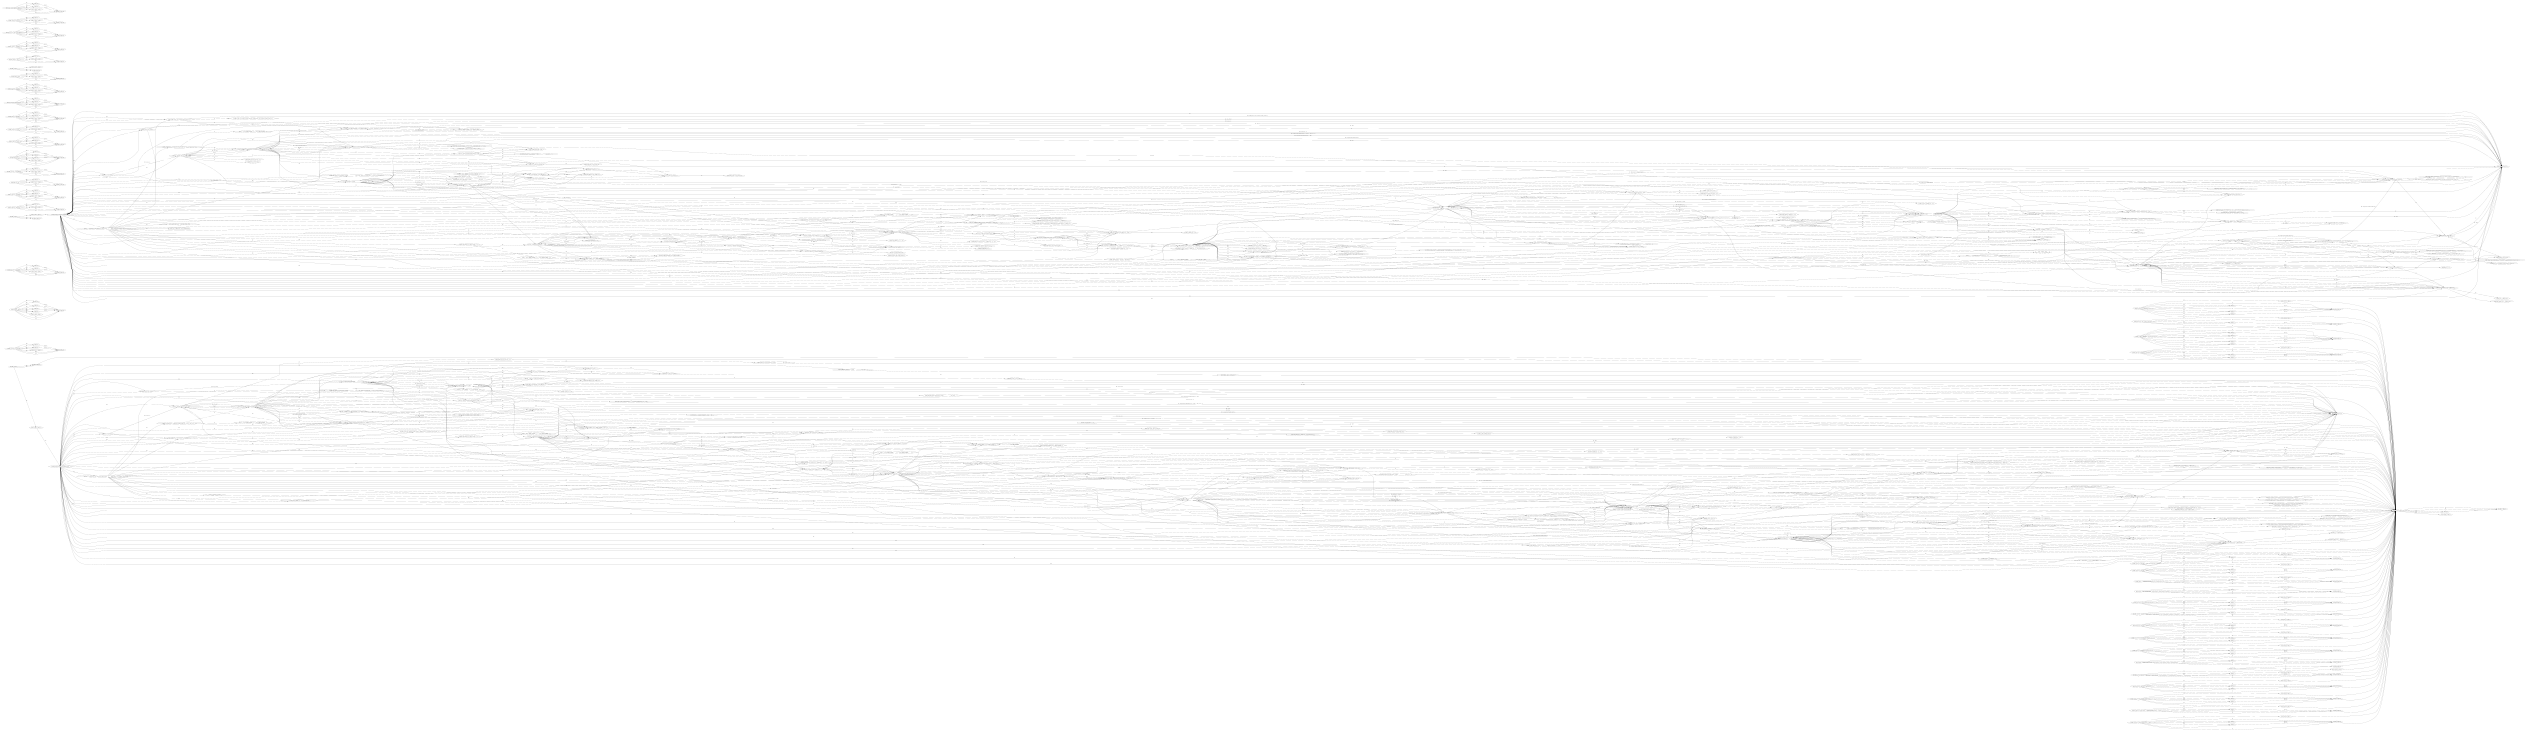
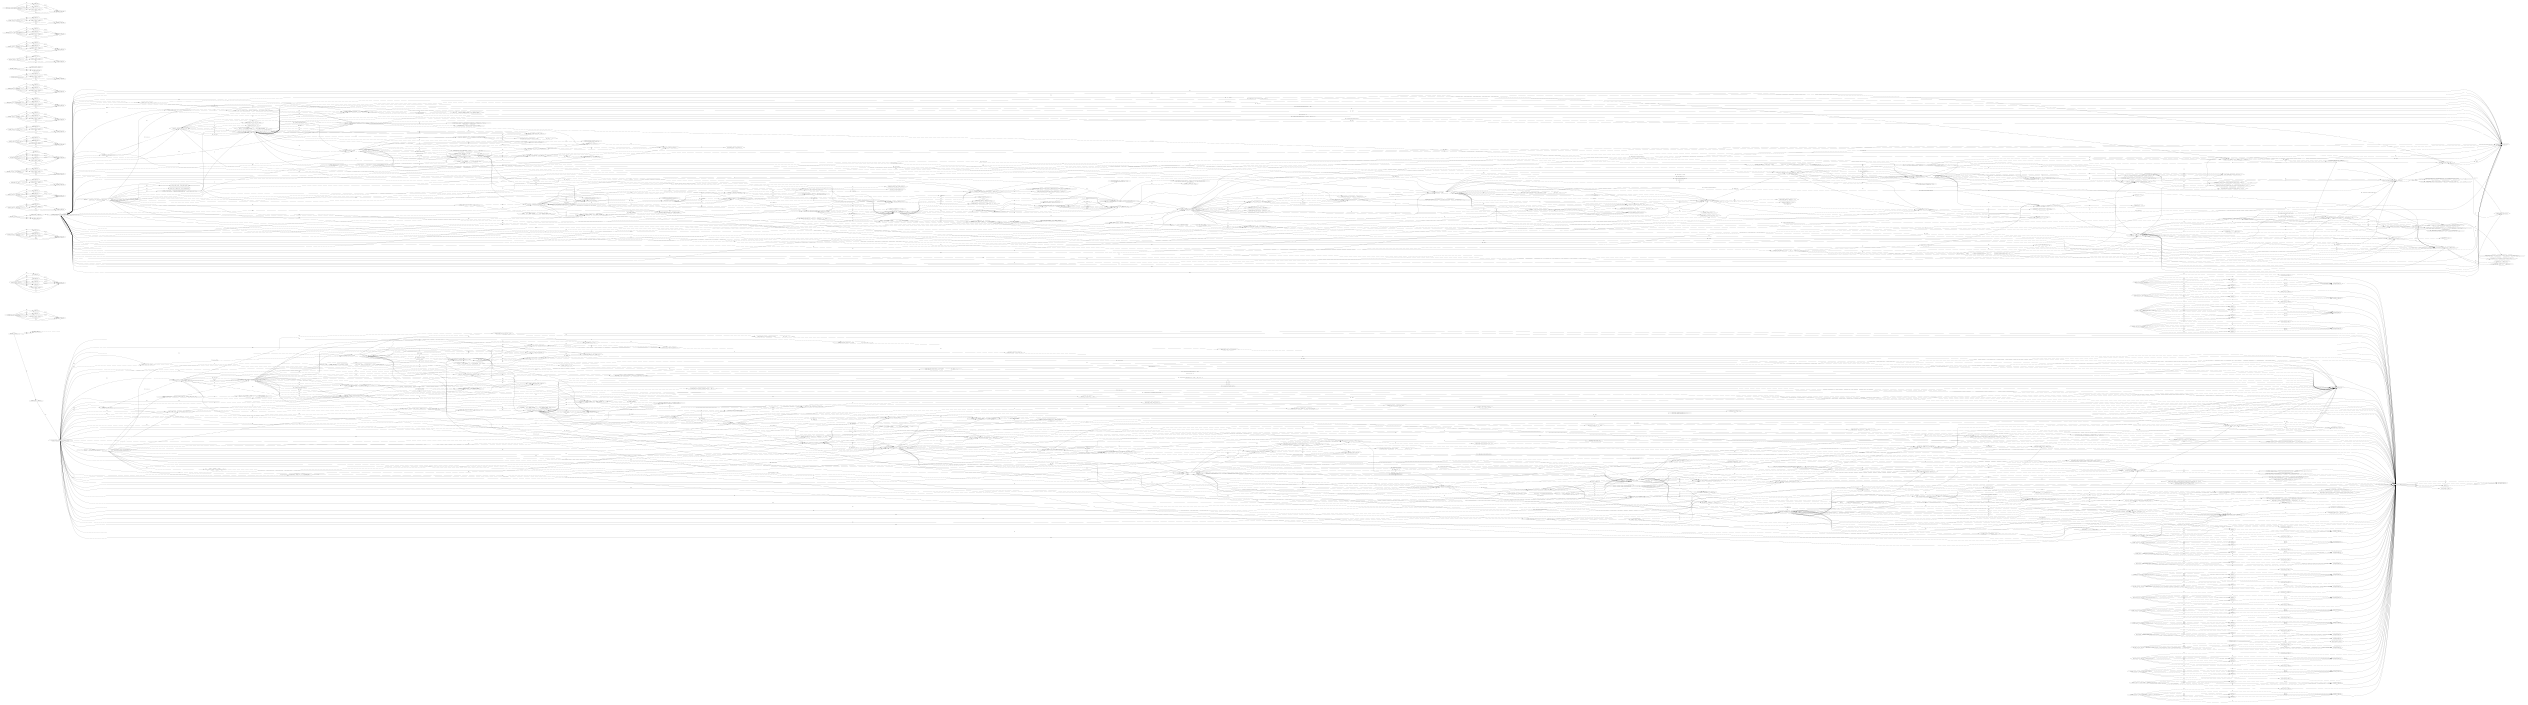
node "(IDENTIFIER,ERROR_OUT_OF_RANGE,return ERROR_OUT_OF_RANGE;)": removed
